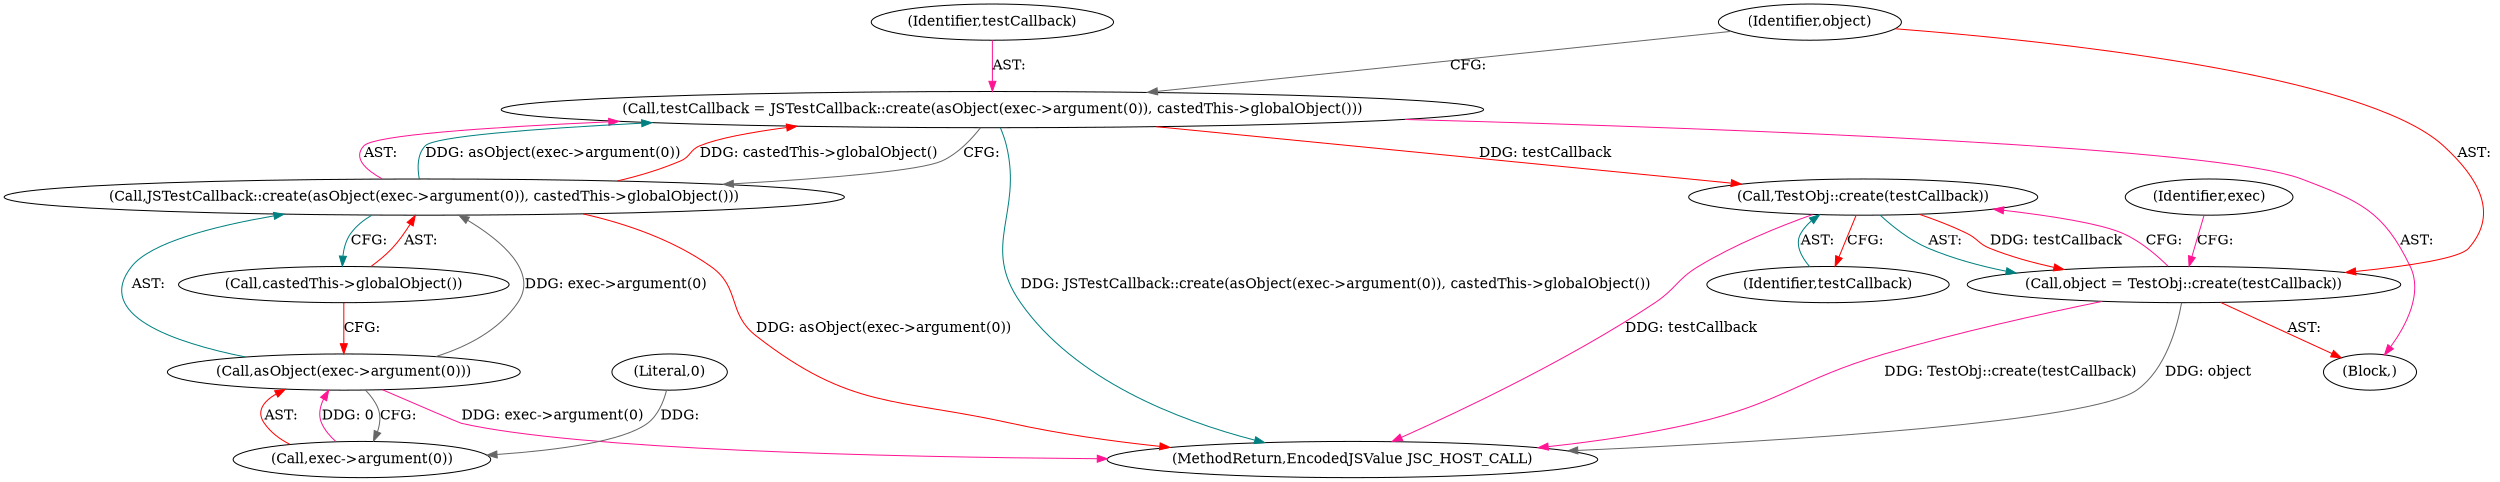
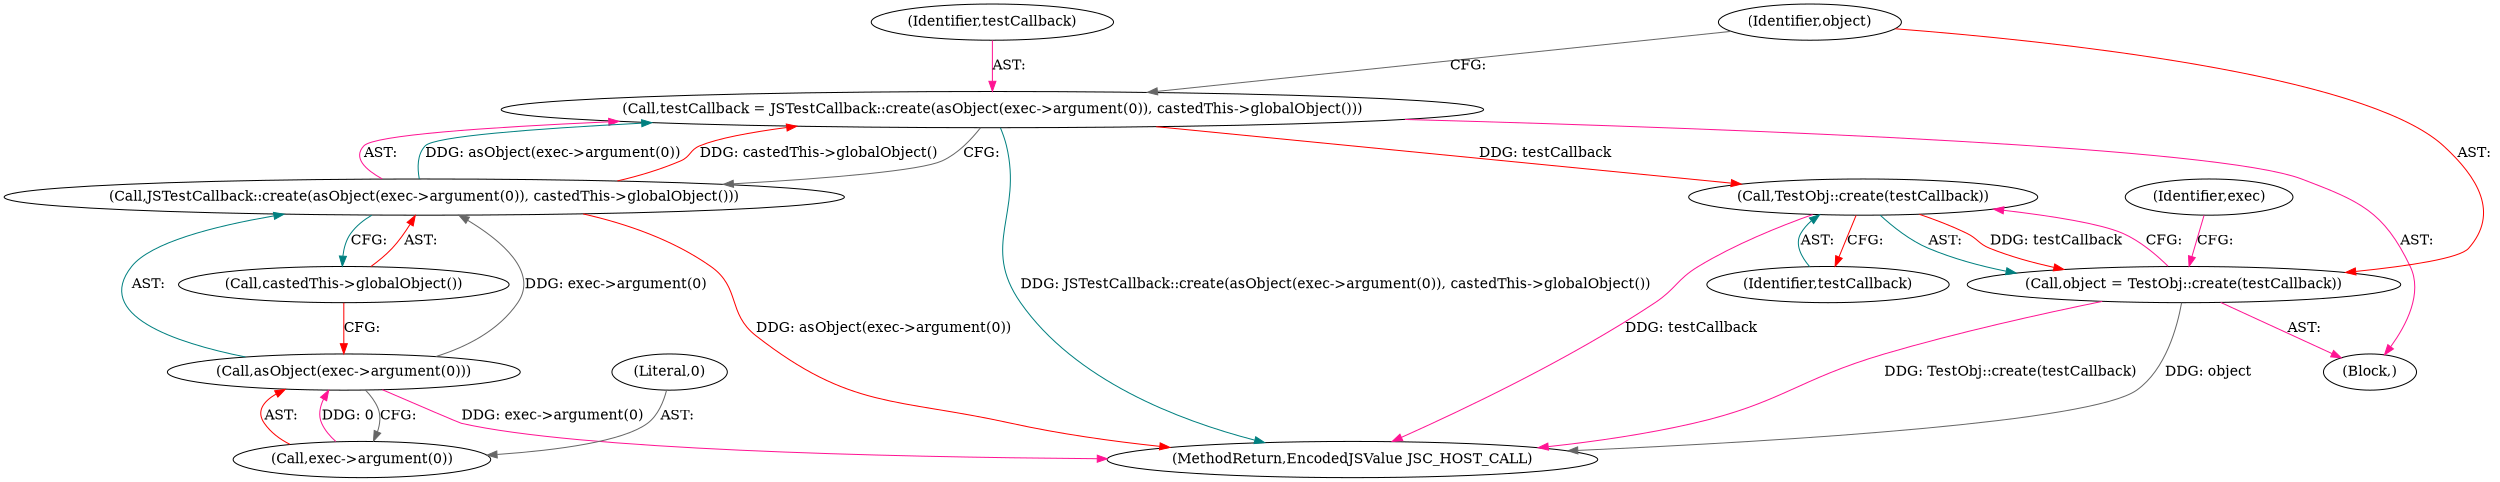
edge "(Call,object = TestObj::create(testCallback))" -> "(Block,)": color red -> deeppink
edge "(Literal,0)" -> "(Call,exec->argument(0))": label "DDG: " -> "AST: "
